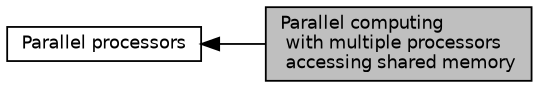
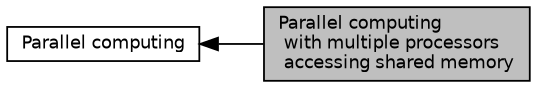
node "Parallel processors": label "Parallel processors" -> "Parallel computing"
